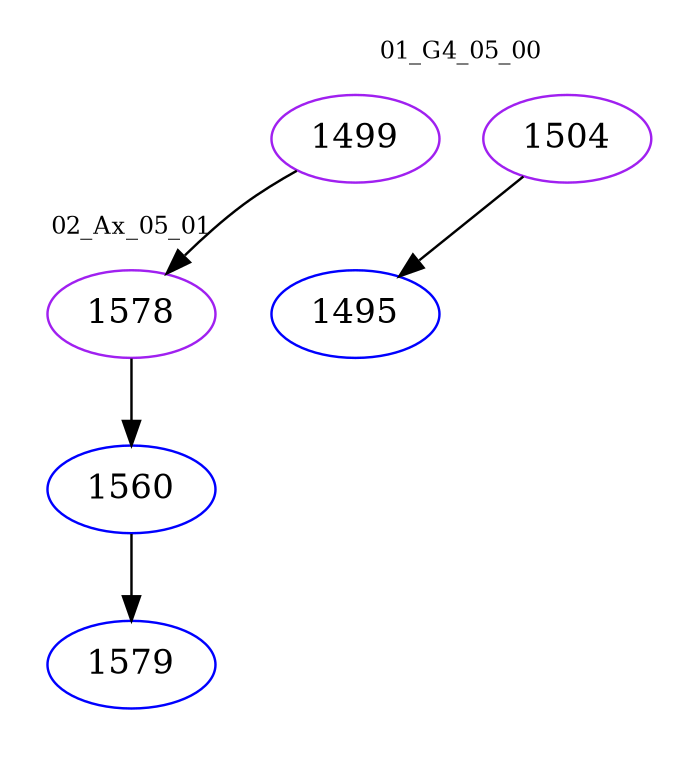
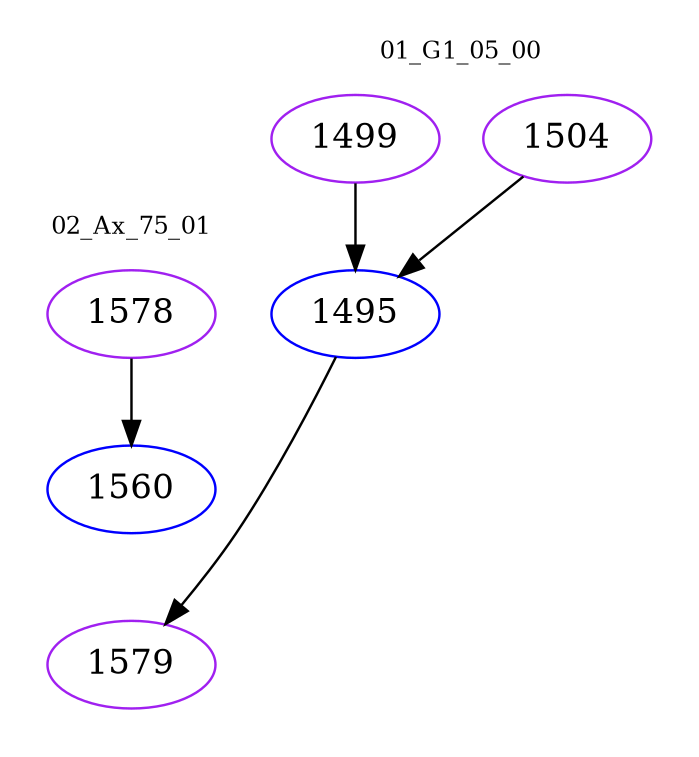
cluster "01_G4_05_00": label "01_G4_05_00" -> "01_G1_05_00"
edge "1499" -> "1578": now "1499" -> "1495"
cluster "02_Ax_05_01": label "02_Ax_05_01" -> "02_Ax_75_01"
edge "1560" -> "1579": now "1495" -> "1579"
node "1579": color blue -> purple
